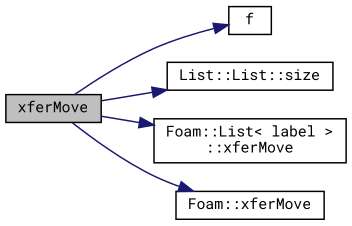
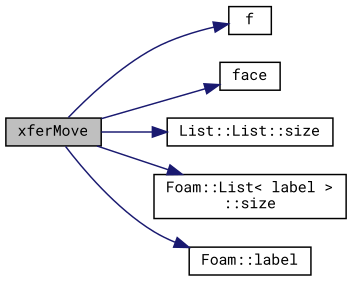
node "face": added
node "Foam::List< label > ::xferMove": label "Foam::List< label > ::xferMove" -> "Foam::List< label > ::size"
node "Foam::xferMove": label "Foam::xferMove" -> "Foam::label"
